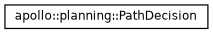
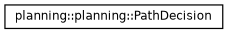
node "apollo::planning::PathDecision": label "apollo::planning::PathDecision" -> "planning::planning::PathDecision"
